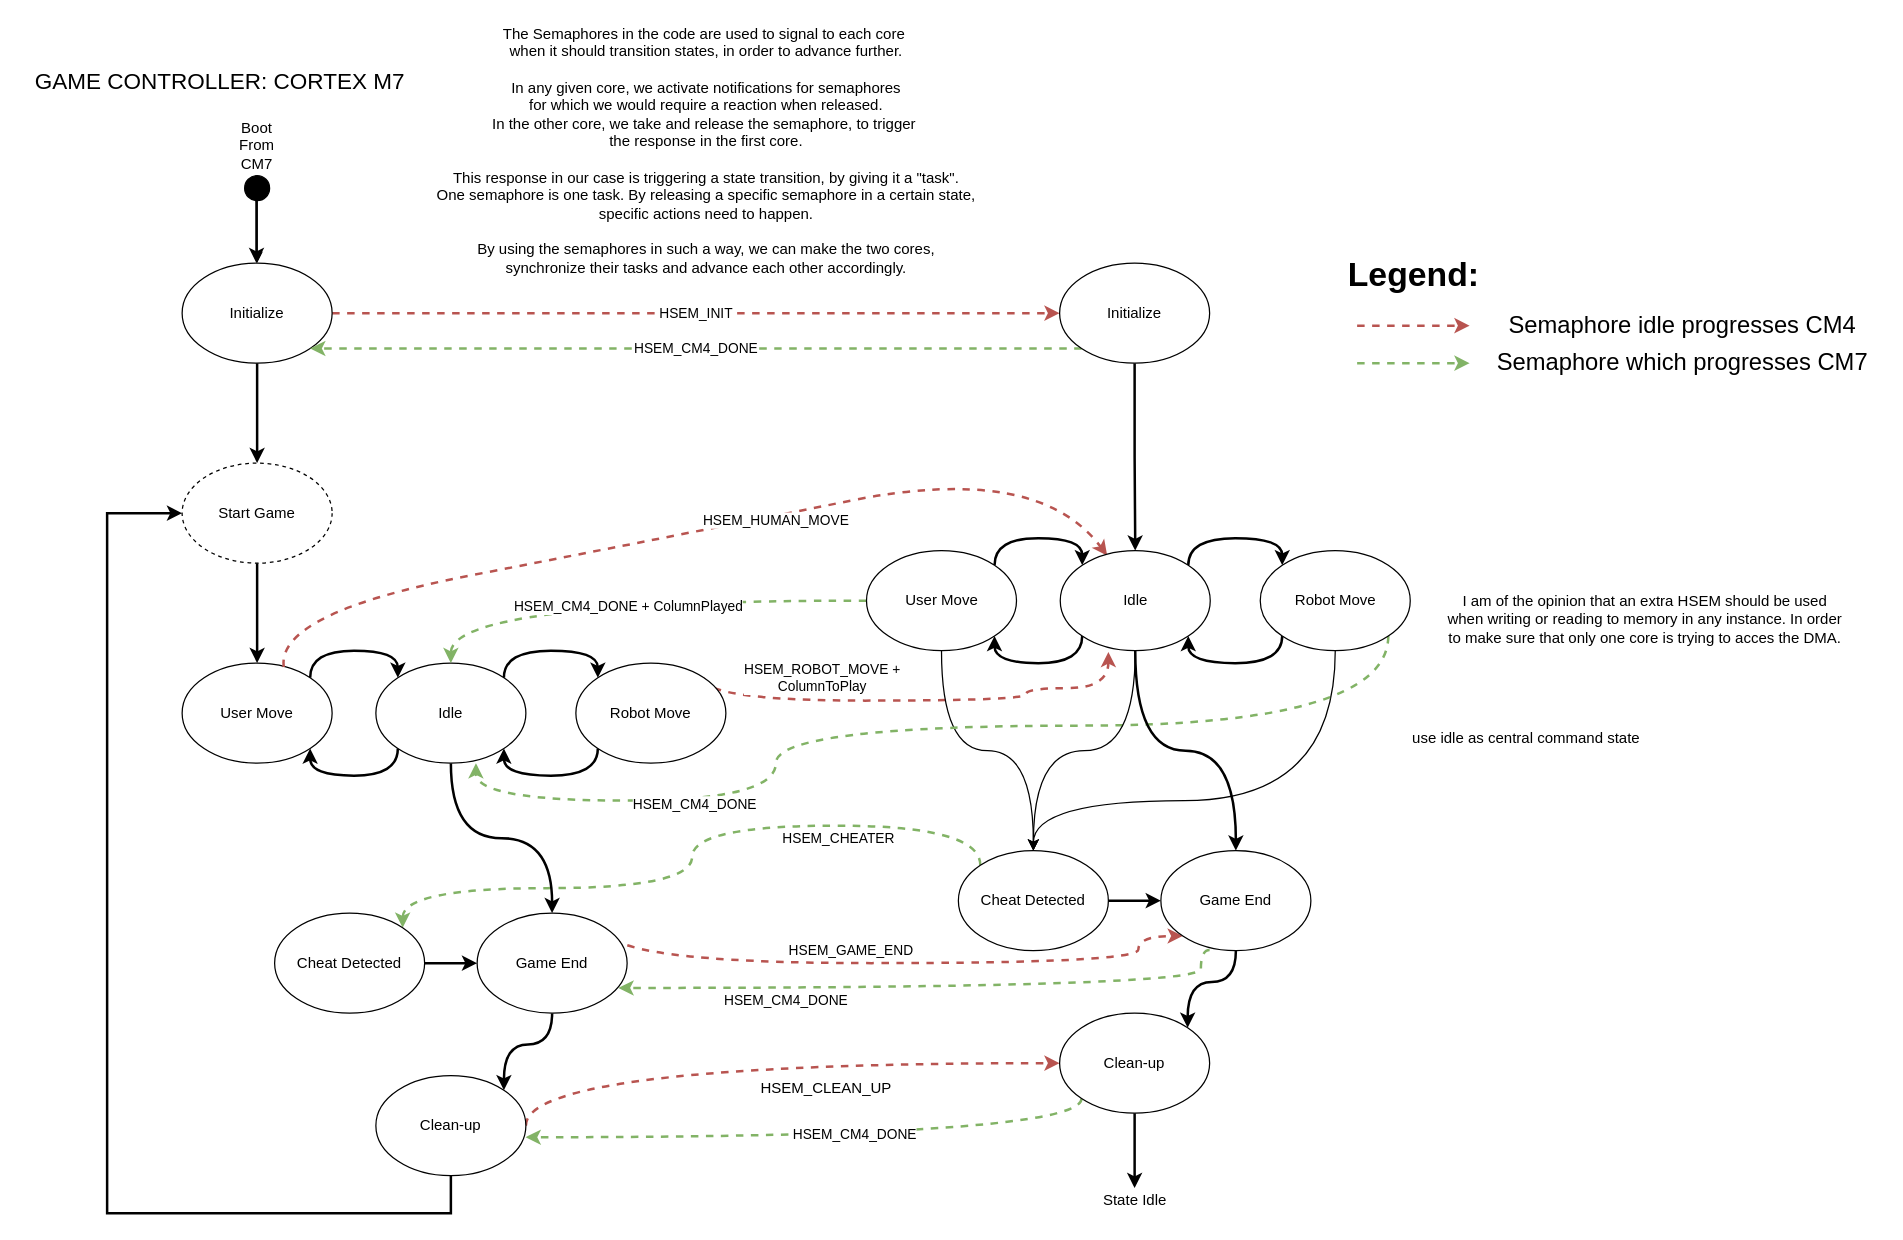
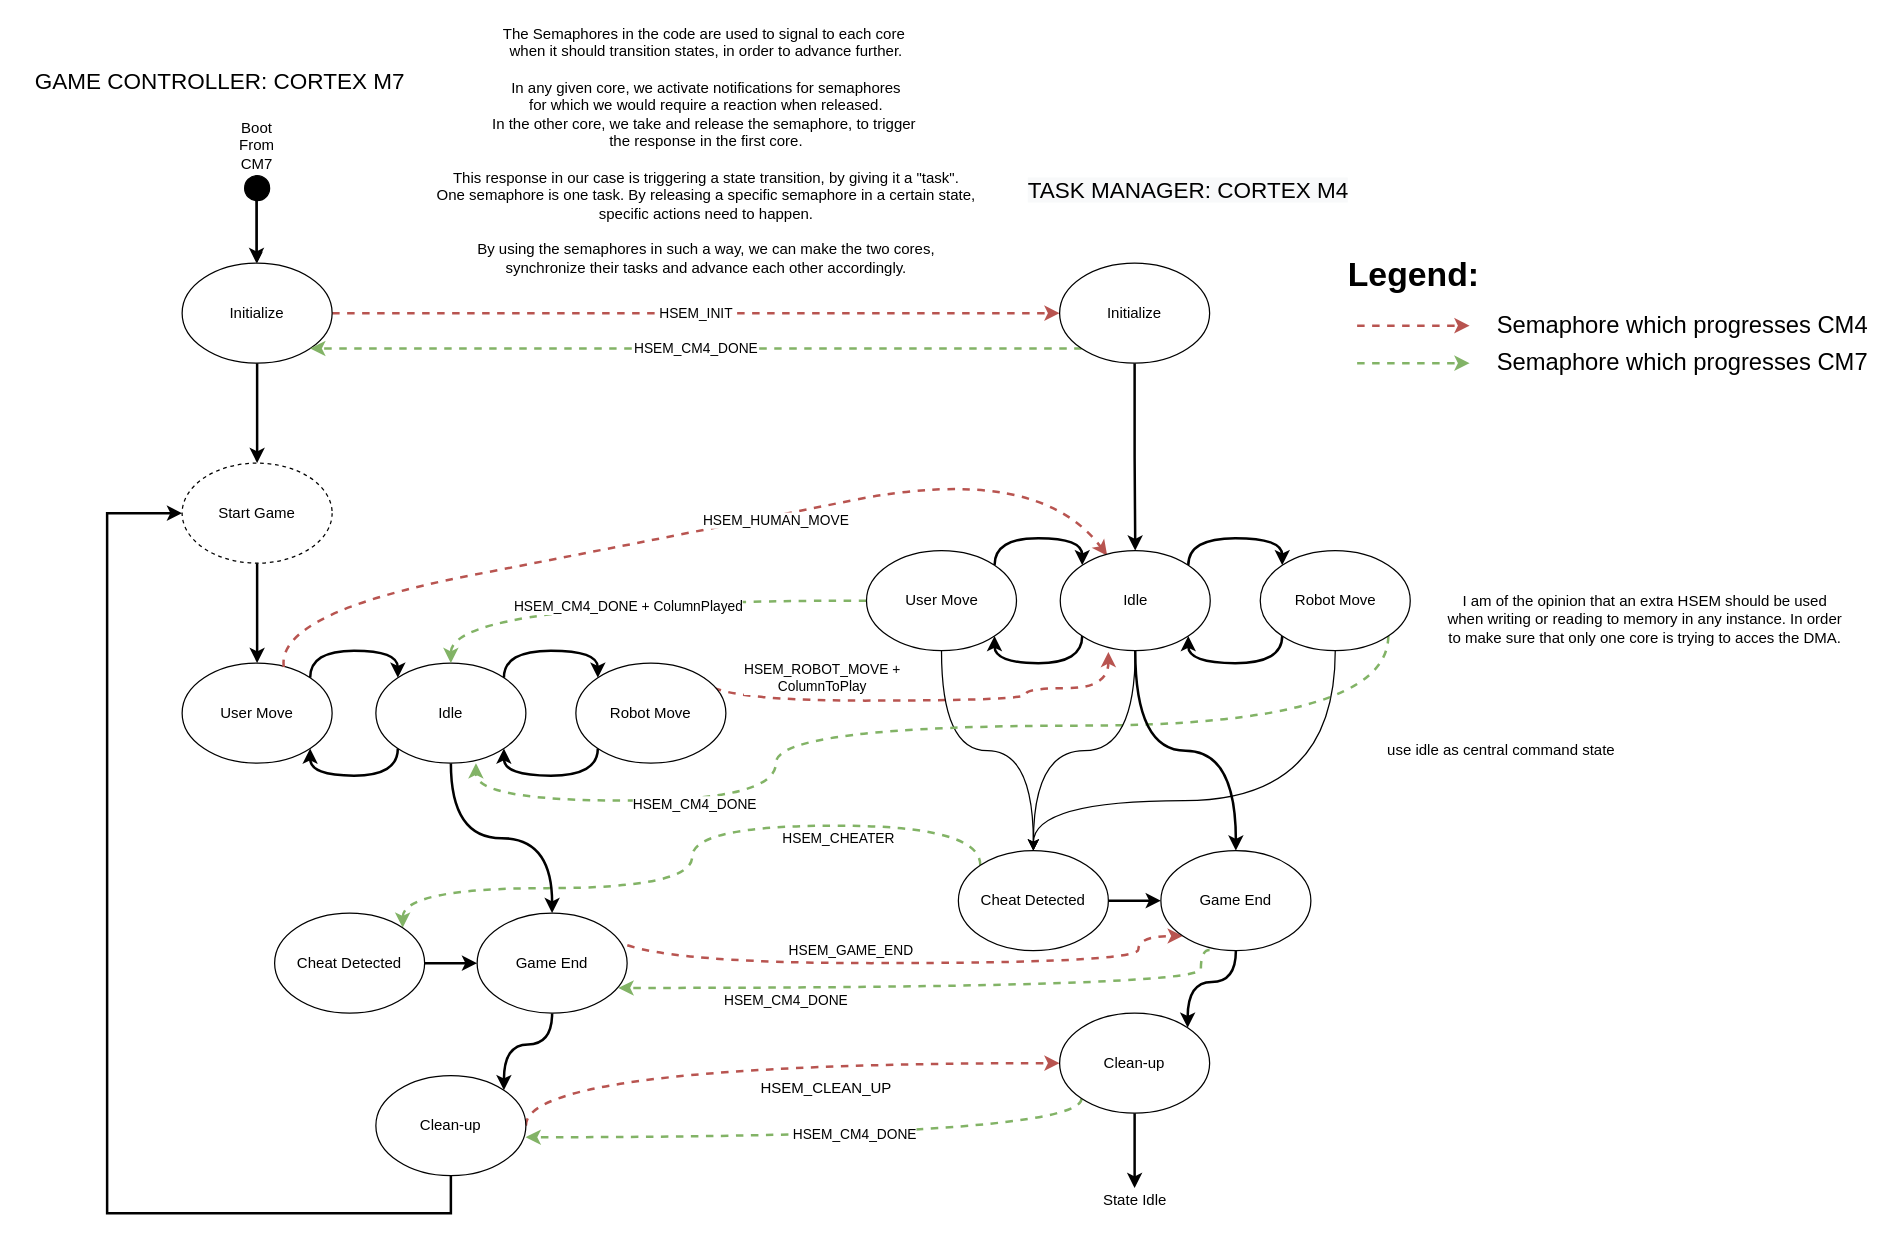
node "TASK MANAGER: CORTEX M4": added
node "Semaphore idle progresses CM4": label "Semaphore idle progresses CM4" -> "Semaphore which progresses CM4"
node "use idle as central command state": moved (1526, 738) -> (1501, 751)
